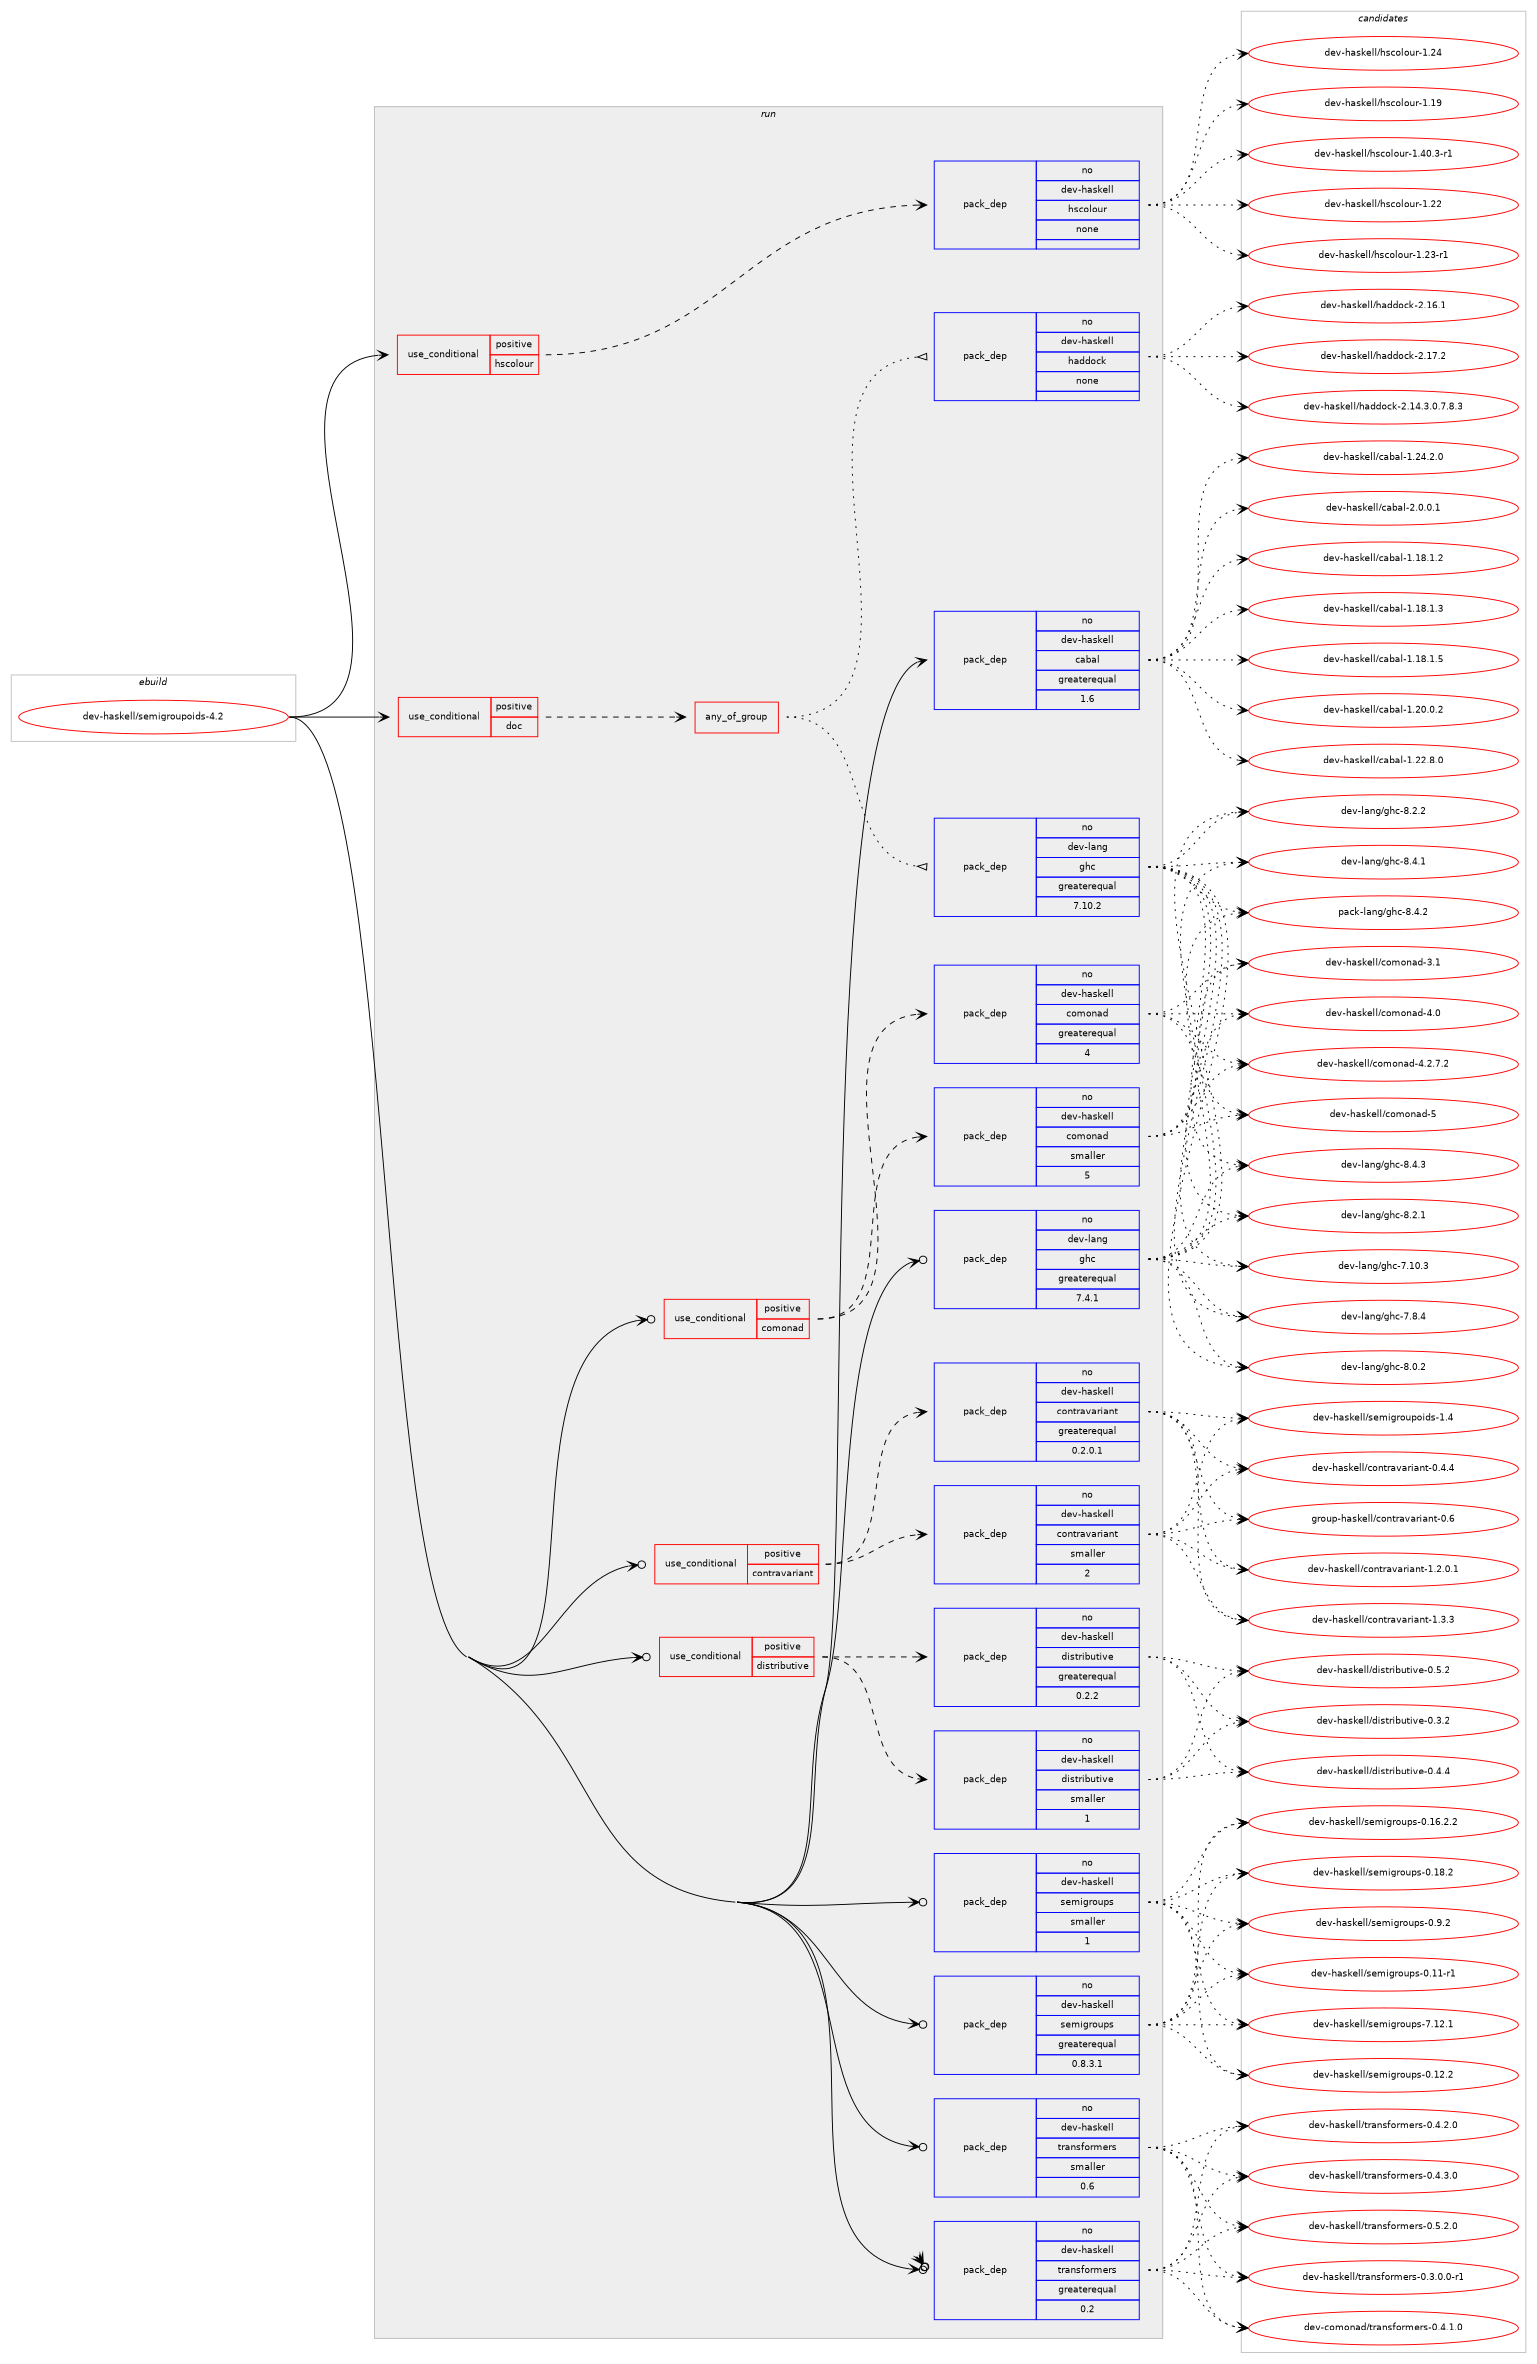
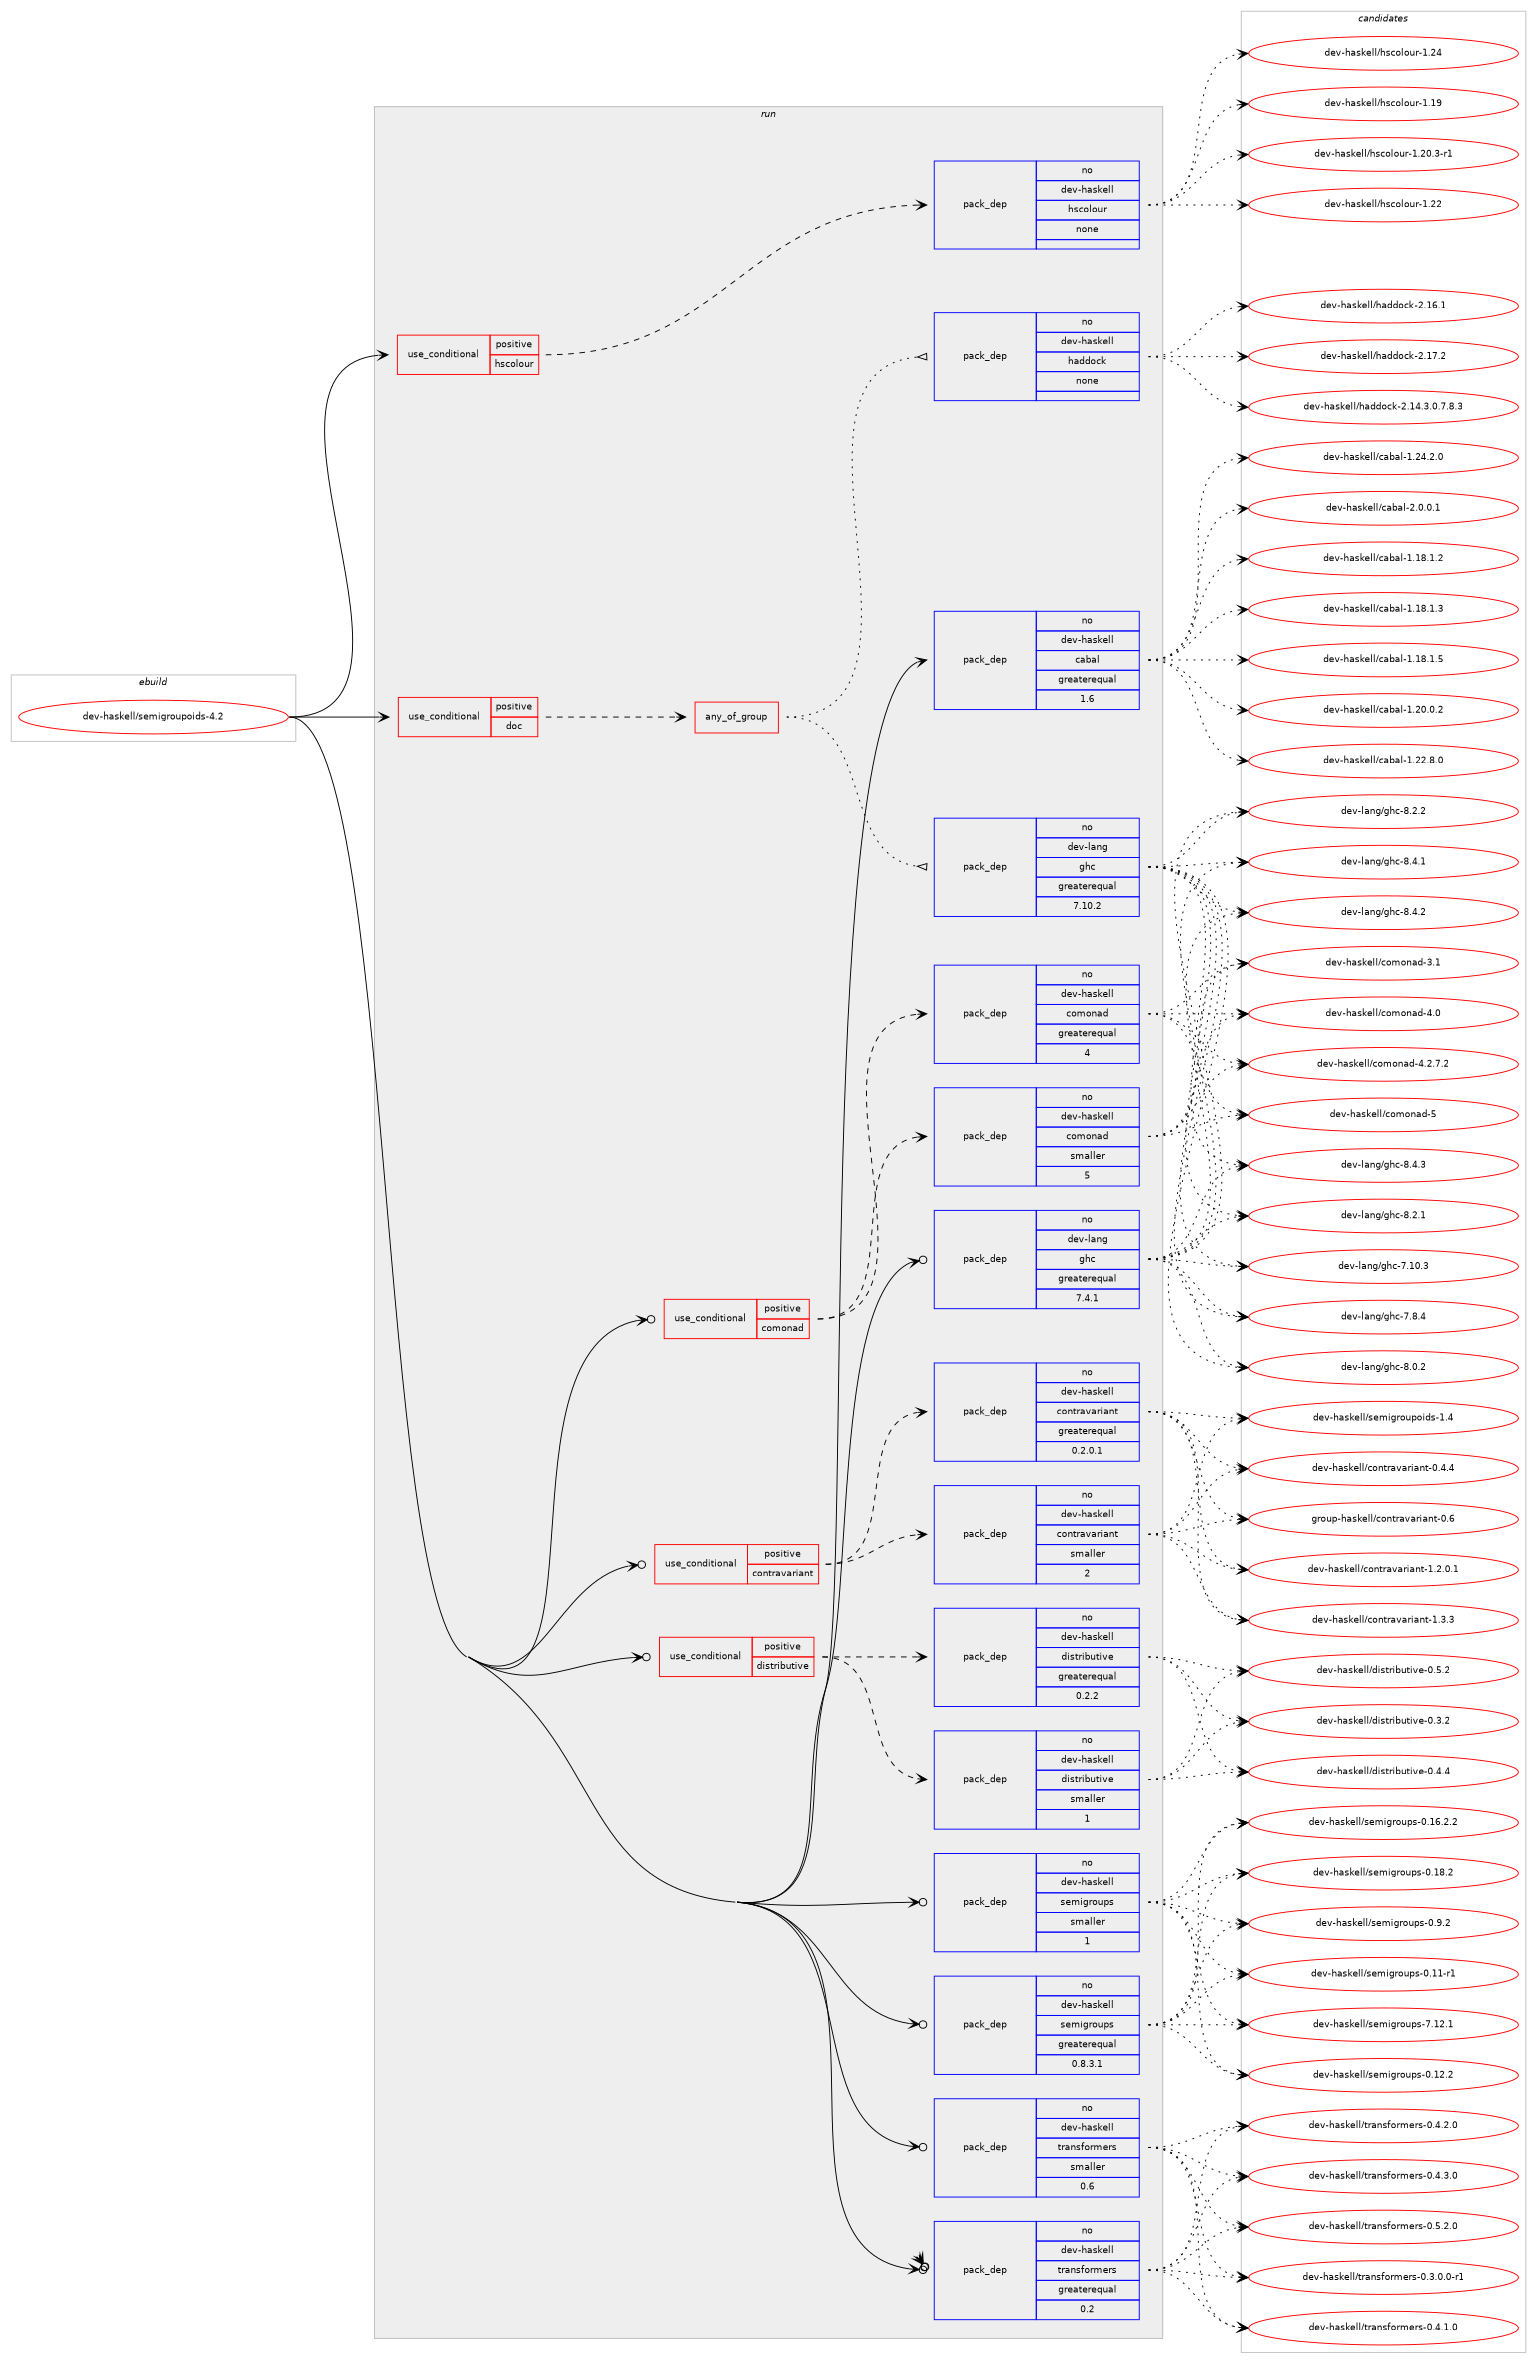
node "dev-haskell/hscolour-1.40.3-r1": label "dev-haskell/hscolour-1.40.3-r1" -> "dev-haskell/hscolour-1.20.3-r1"
node "dev-haskell/hscolour-1.23-r1": removed
node "pack-lang/ghc-8.4.2": label "pack-lang/ghc-8.4.2" -> "dev-lang/ghc-8.4.2"
node "dev-comonad/transformers-0.4.1.0": label "dev-comonad/transformers-0.4.1.0" -> "dev-haskell/transformers-0.4.1.0"
